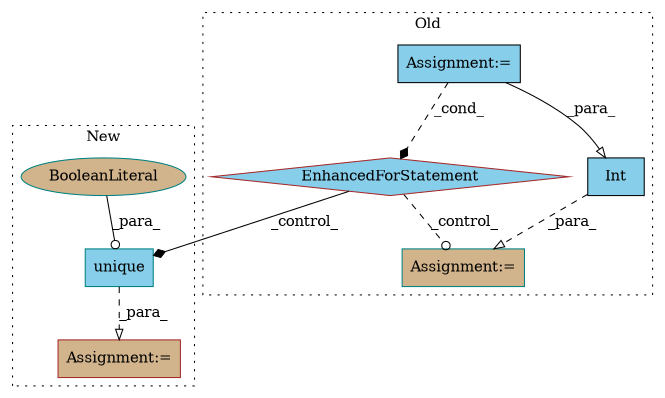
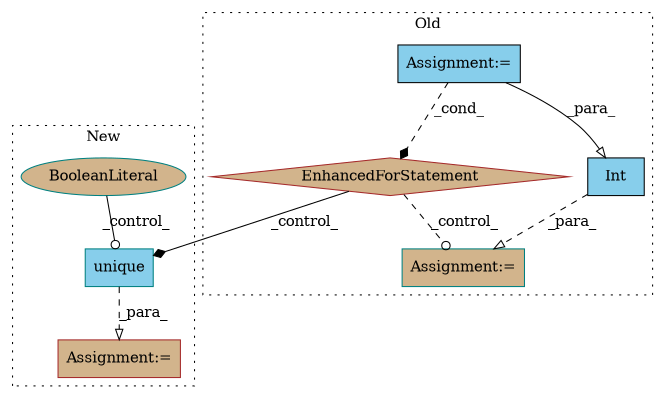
node "EnhancedForStatement": fillcolor skyblue -> tan
edge "BooleanLiteral" -> "unique": label "_para_" -> "_control_"
